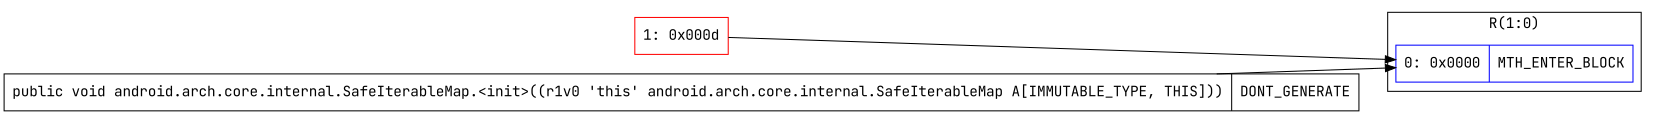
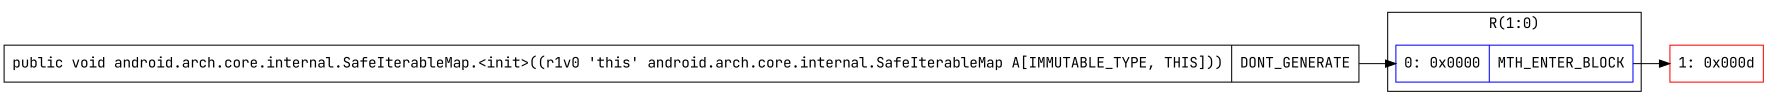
edge "1: 0x000d" -> "0: 0x0000": reversed
